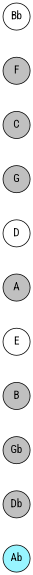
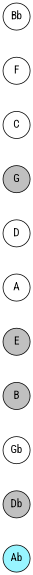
node "F": fillcolor gray -> white
node "C": fillcolor gray -> white
node "A": fillcolor gray -> white
node "E": fillcolor white -> gray
node "Gb": fillcolor gray -> white
